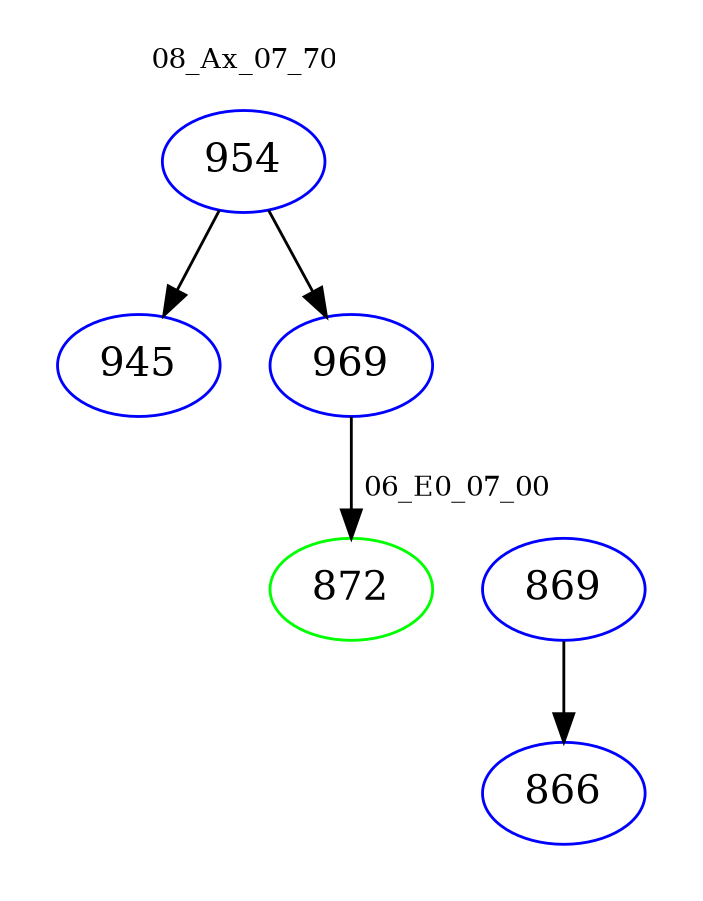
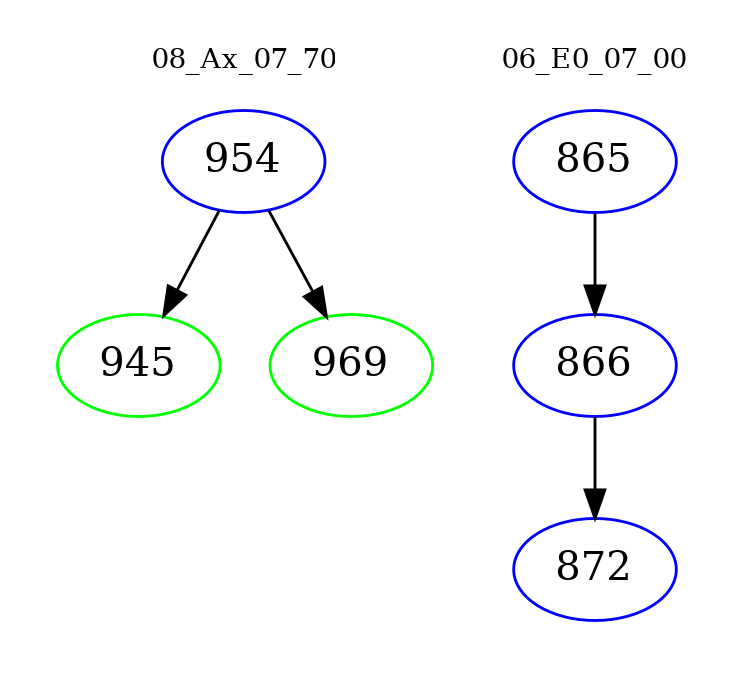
node "945": color blue -> green
node "969": color blue -> green
edge "969" -> "872": now "866" -> "872"
node "872": color green -> blue
node "869": label "869" -> "865"
